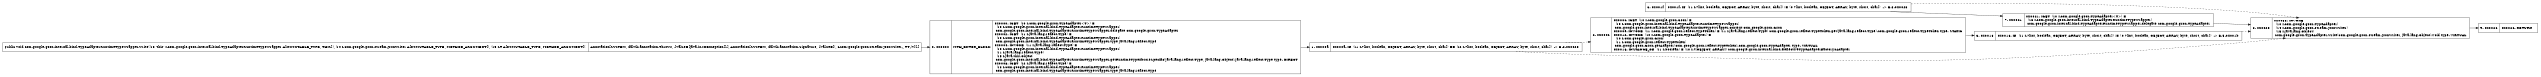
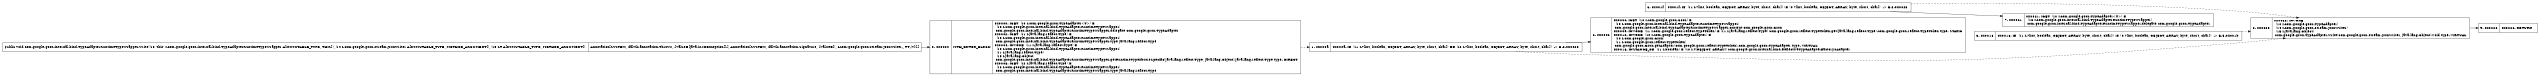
edge "7: 0x0021" -> "8: 0x0023": removed
edge "2: 0x000c" -> "3: 0x0018": removed
edge "1: 0x000a" -> "2: 0x000c": style dashed -> solid
edge "0: 0x0000" -> "1: 0x000a": style solid -> dashed
node "0: 0x0000": text "(r5 I:java.this.Object)" -> "(r5 I:java.lang.Object)"
